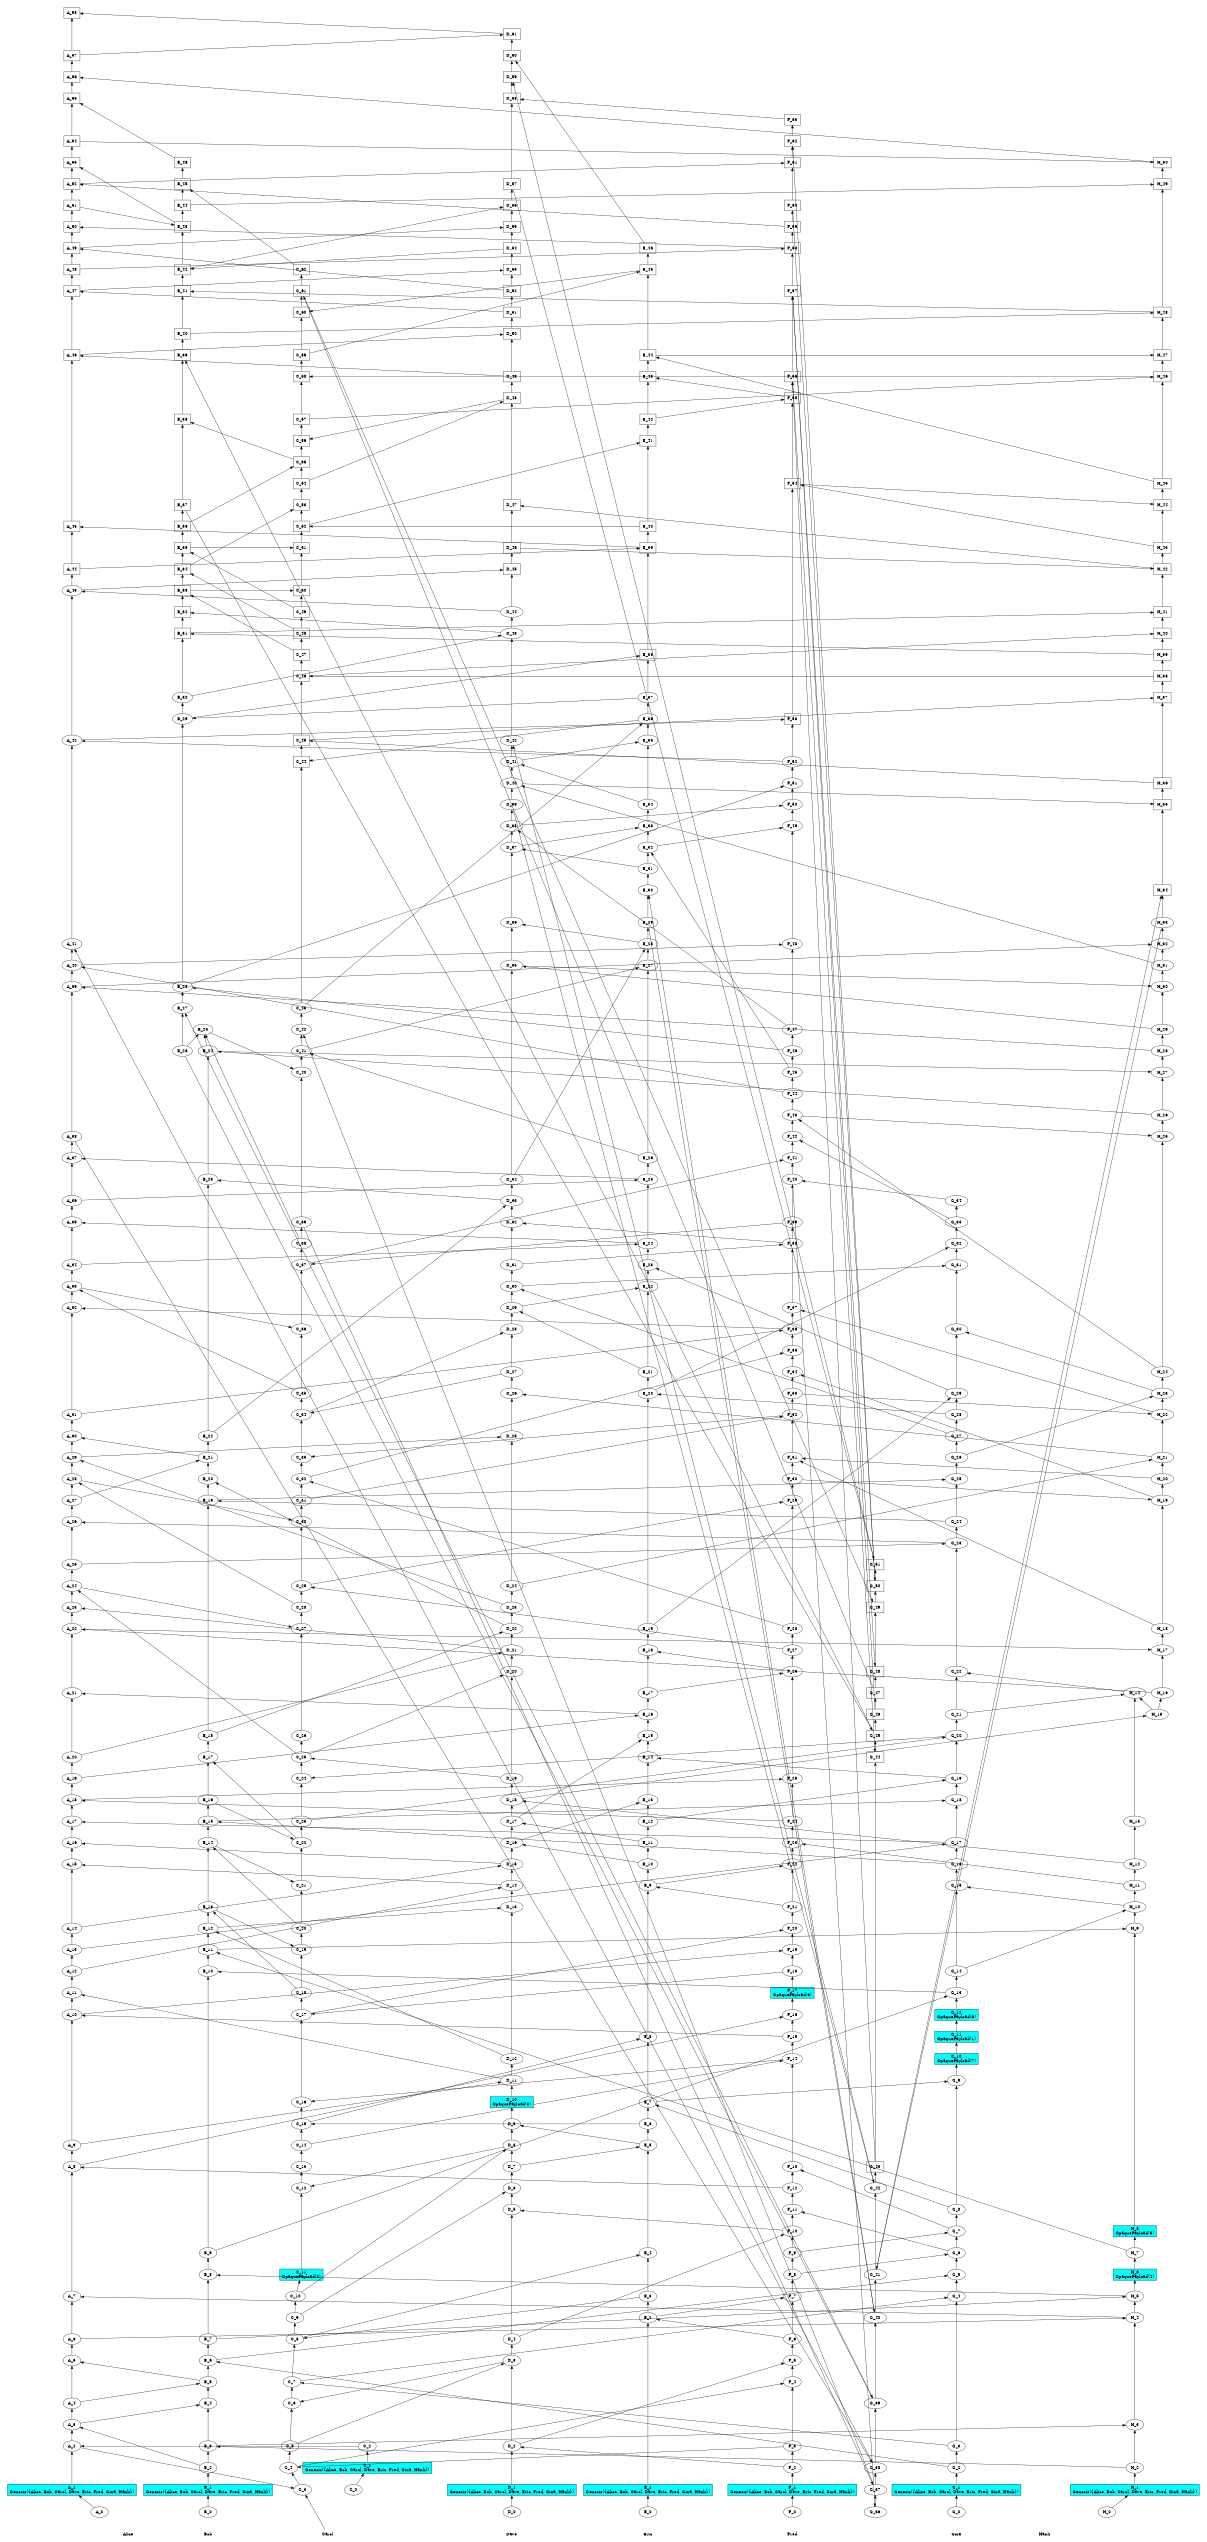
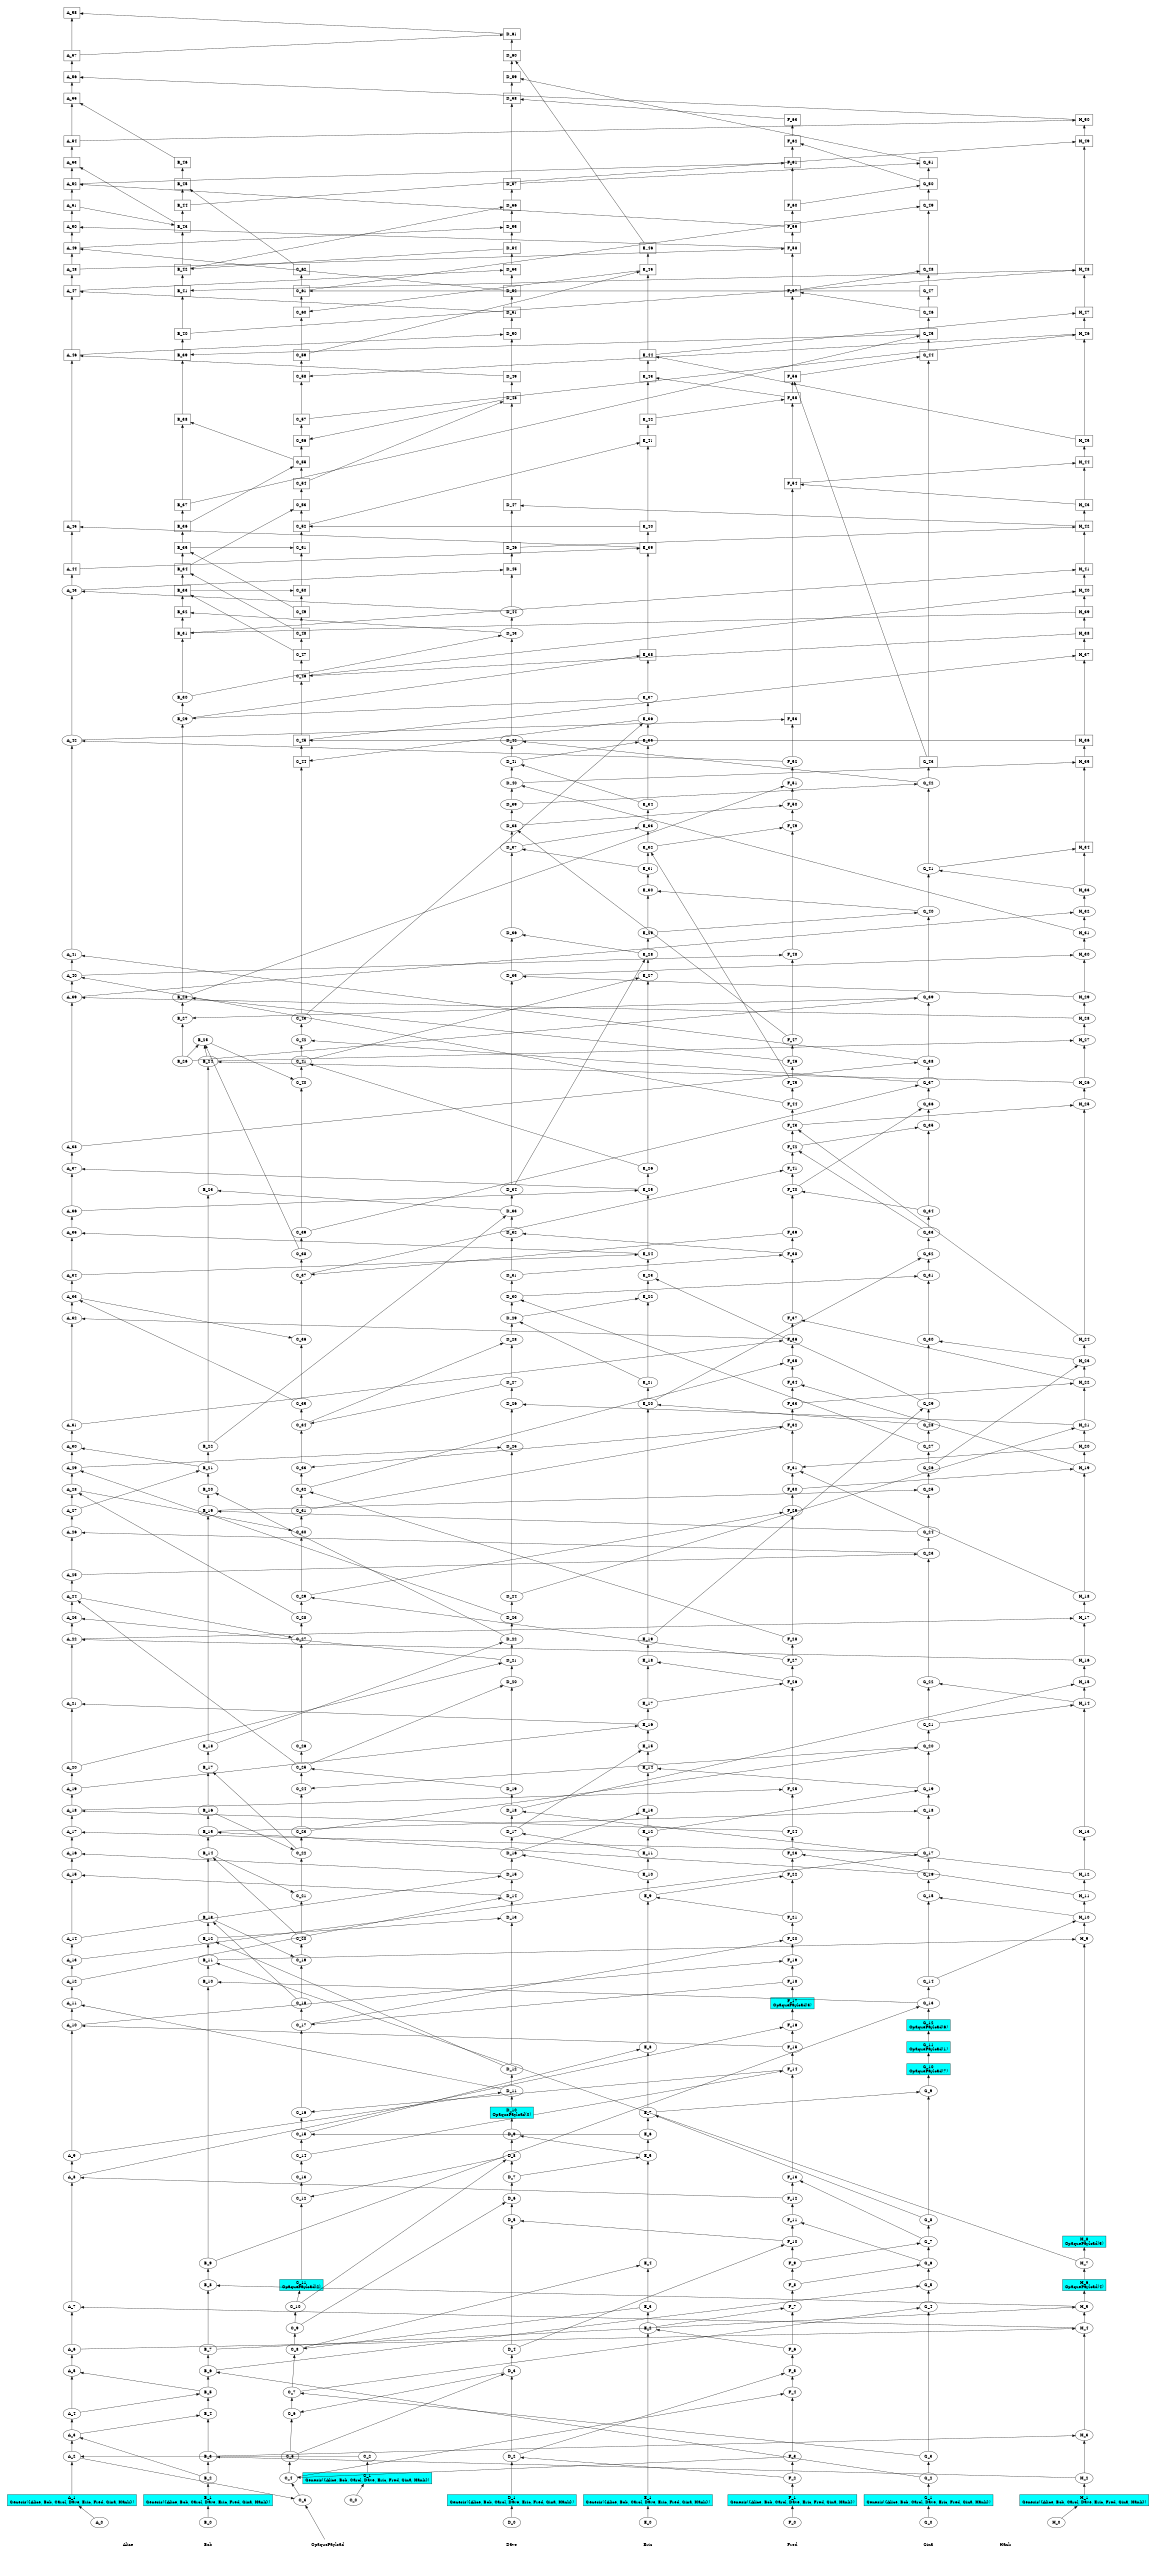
node "G_35": added
edge "H_15" -> "H_14": reversed
node "Carol": label "Carol" -> "OpaquePayload"
